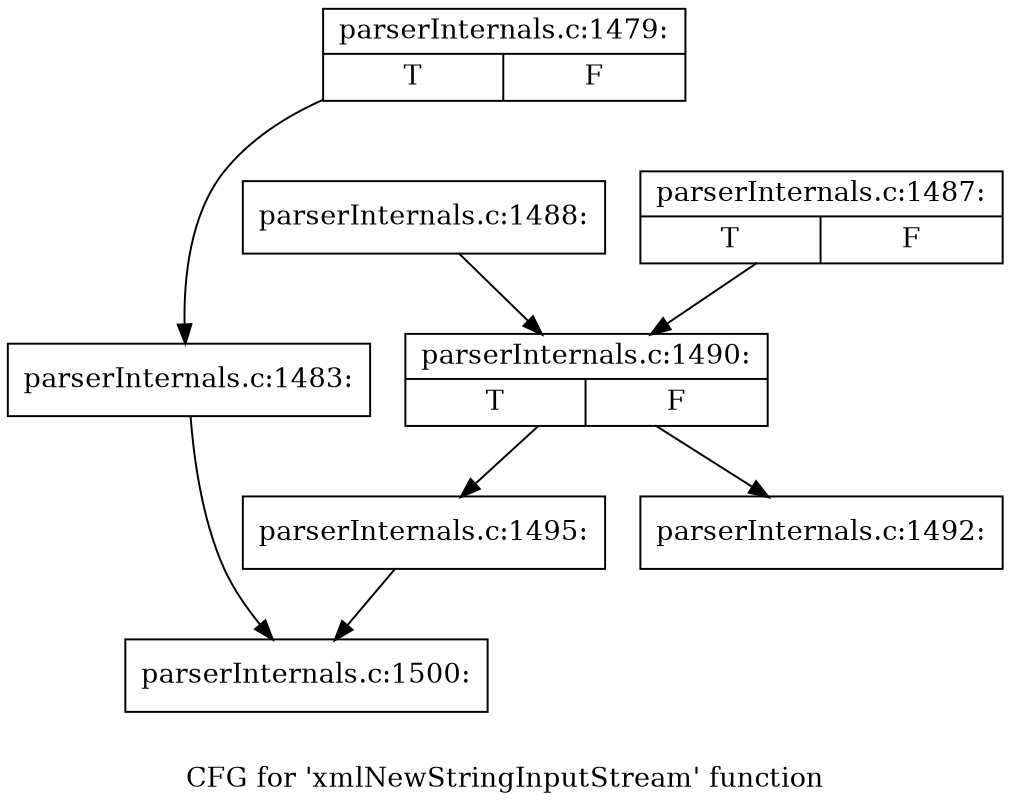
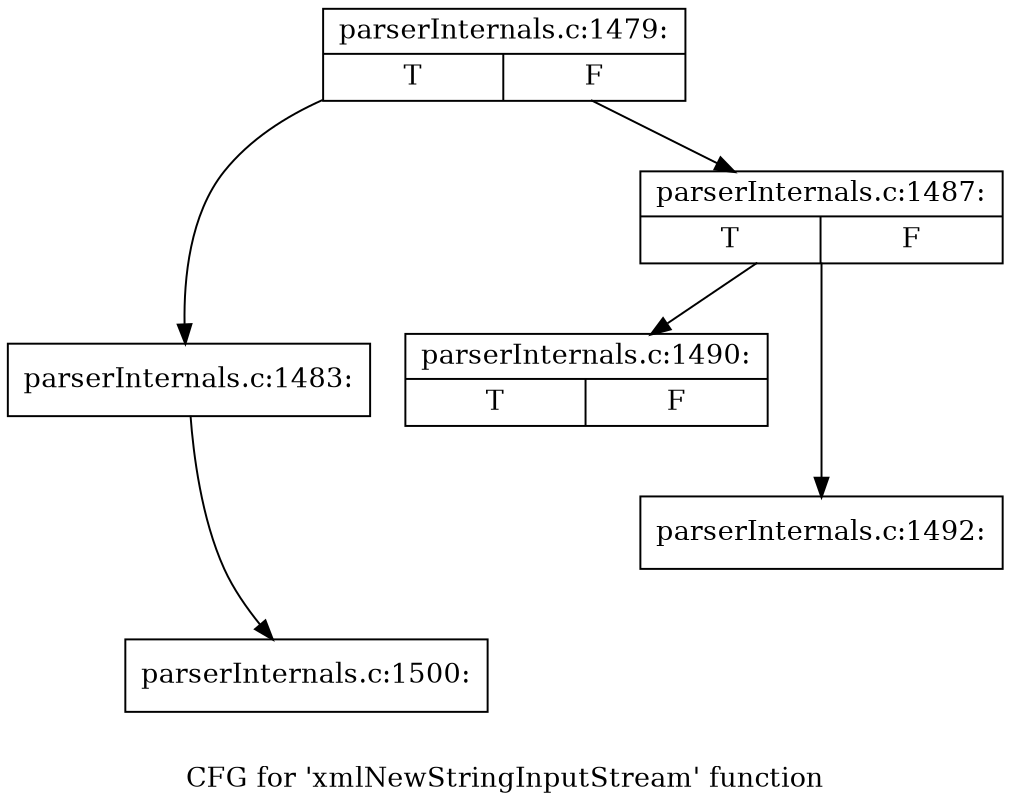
edge "parserInternals.c:1479:" -> "parserInternals.c:1487:": added
node "parserInternals.c:1488:": removed
edge "parserInternals.c:1490:" -> "parserInternals.c:1492:": now "parserInternals.c:1487:" -> "parserInternals.c:1492:"
node "parserInternals.c:1495:": removed
